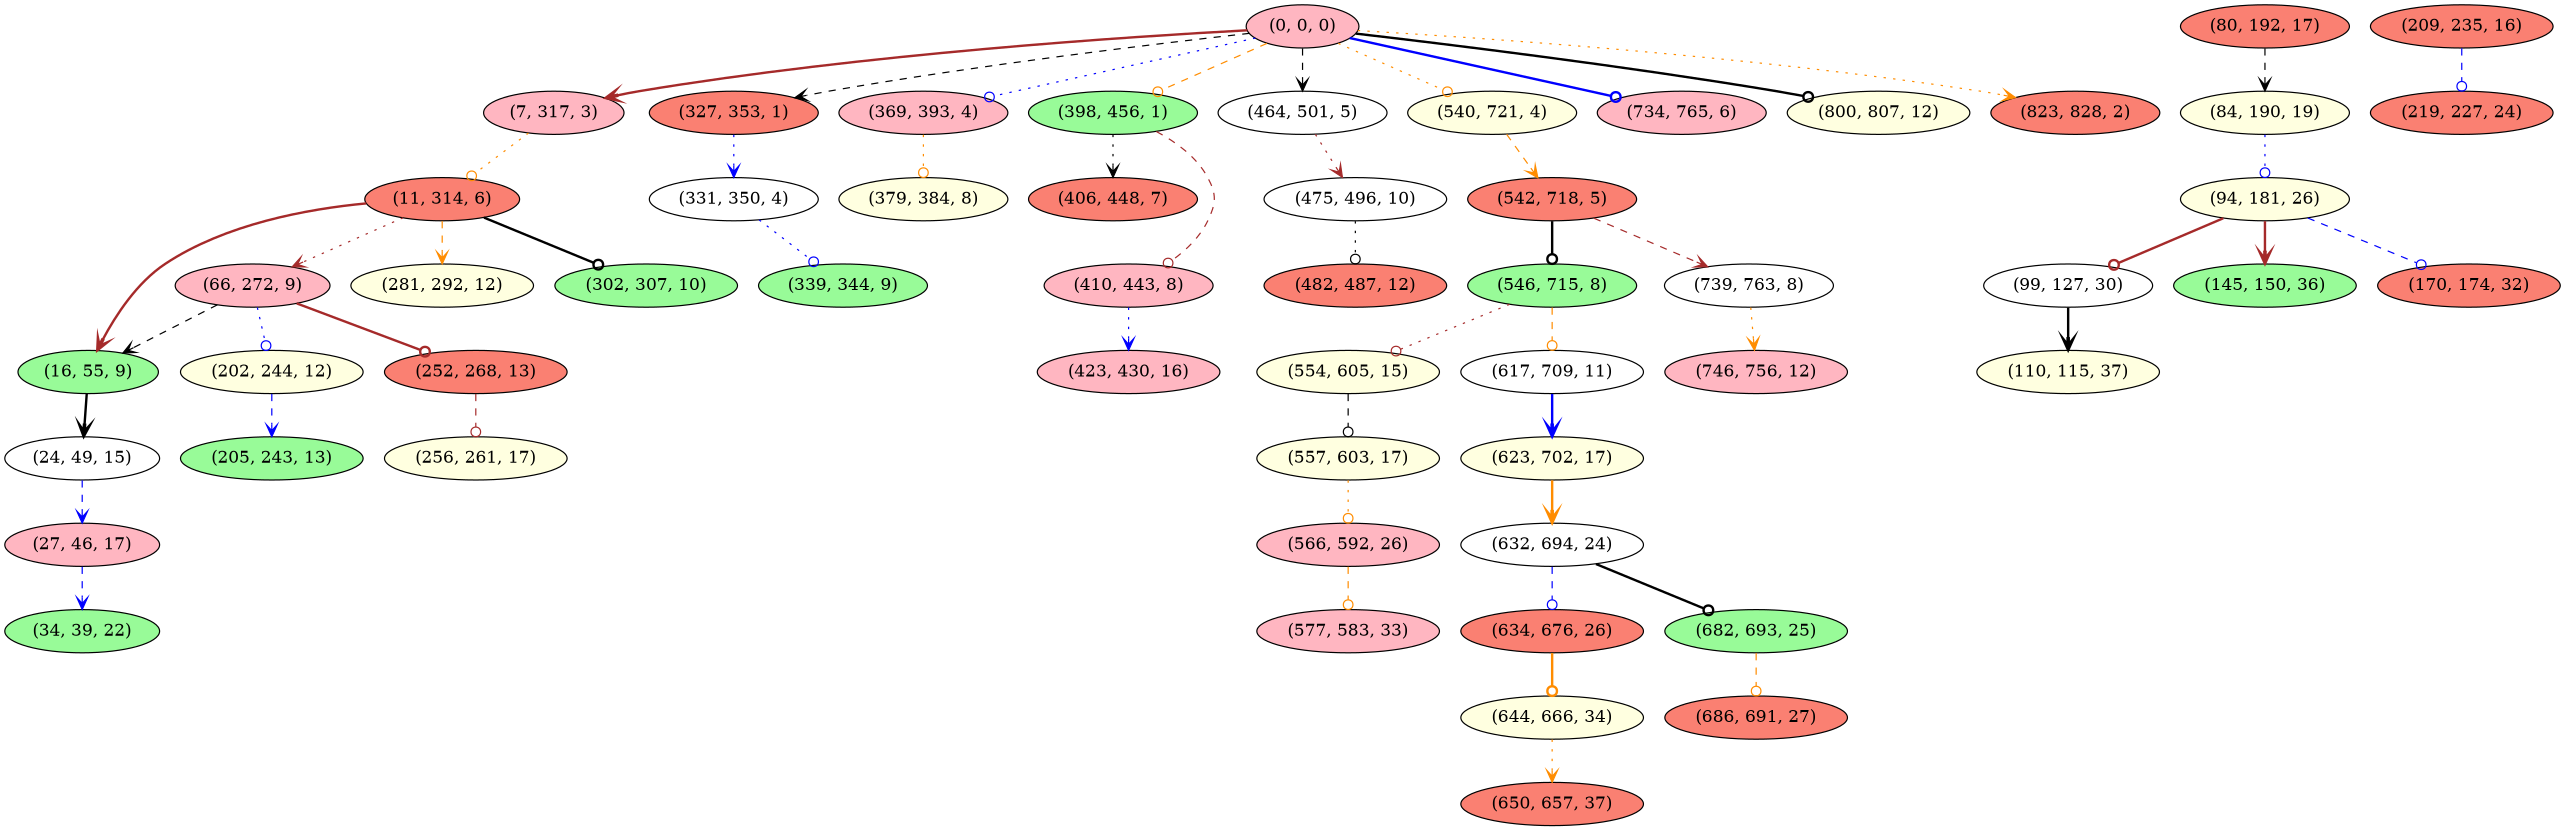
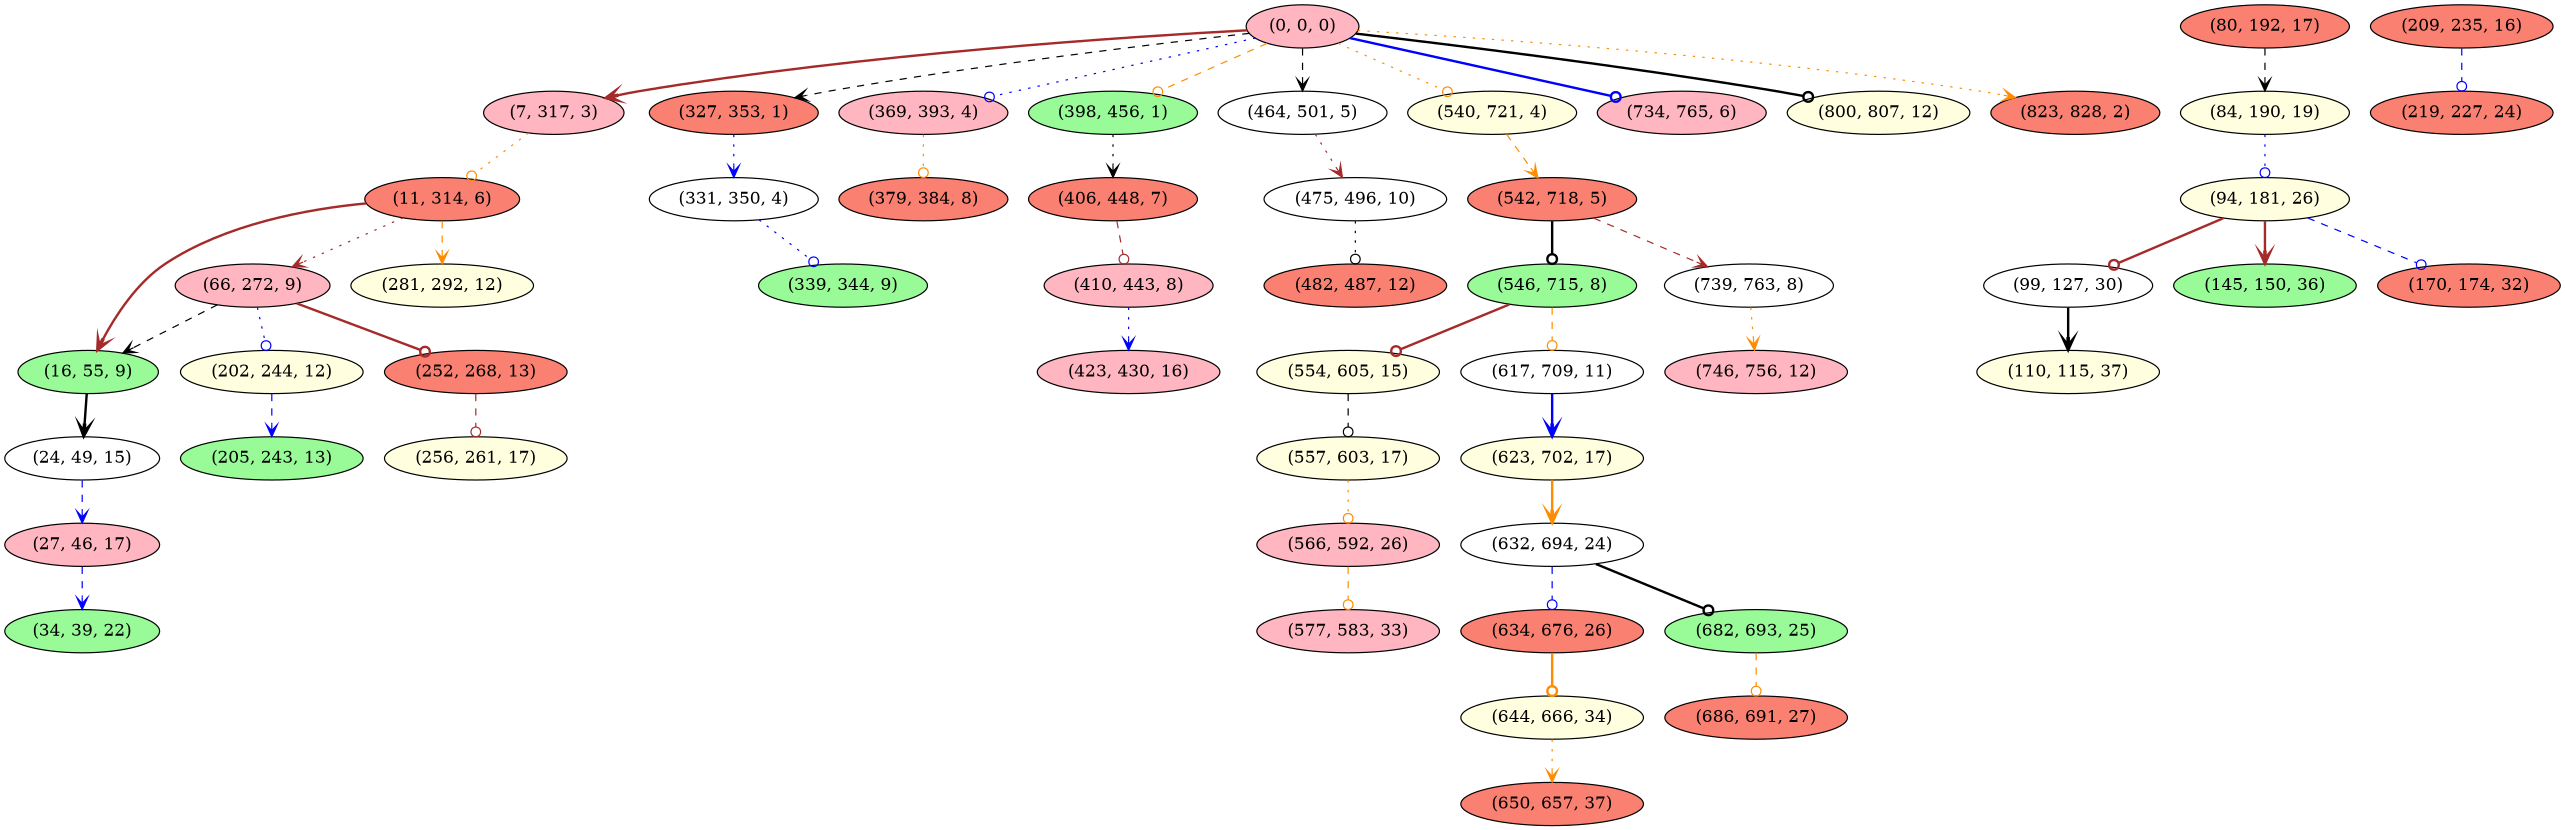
edge "(398, 456, 1)" -> "(410, 443, 8)": now "(406, 448, 7)" -> "(410, 443, 8)"
node "(379, 384, 8)": fillcolor lightyellow -> salmon
node "(302, 307, 10)": removed
edge "(546, 715, 8)" -> "(554, 605, 15)": style dotted -> bold
